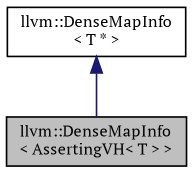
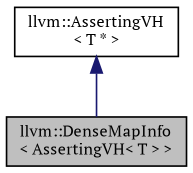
node "llvm::DenseMapInfo < T * >": label "llvm::DenseMapInfo < T * >" -> "llvm::AssertingVH < T * >"
